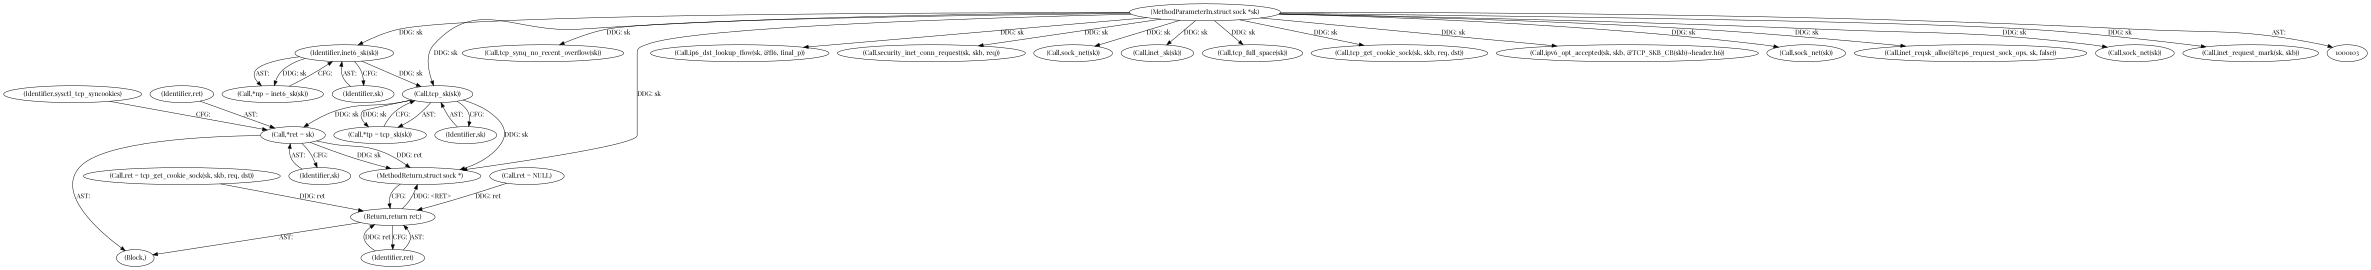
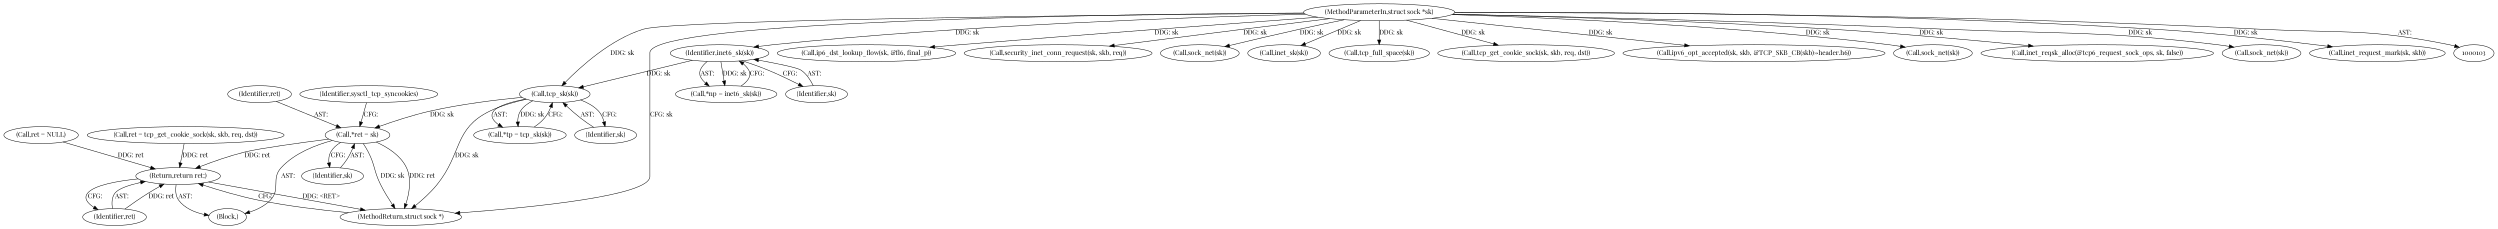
node "(Call,tcp_synq_no_recent_overflow(sk))": removed
edge "(MethodParameterIn,struct sock *sk)" -> "(MethodReturn,struct sock *)": label "DDG: sk" -> "CFG: sk"
edge "(Call,*ret = sk)" -> "(Return,return ret;)": added, label "DDG: ret"
